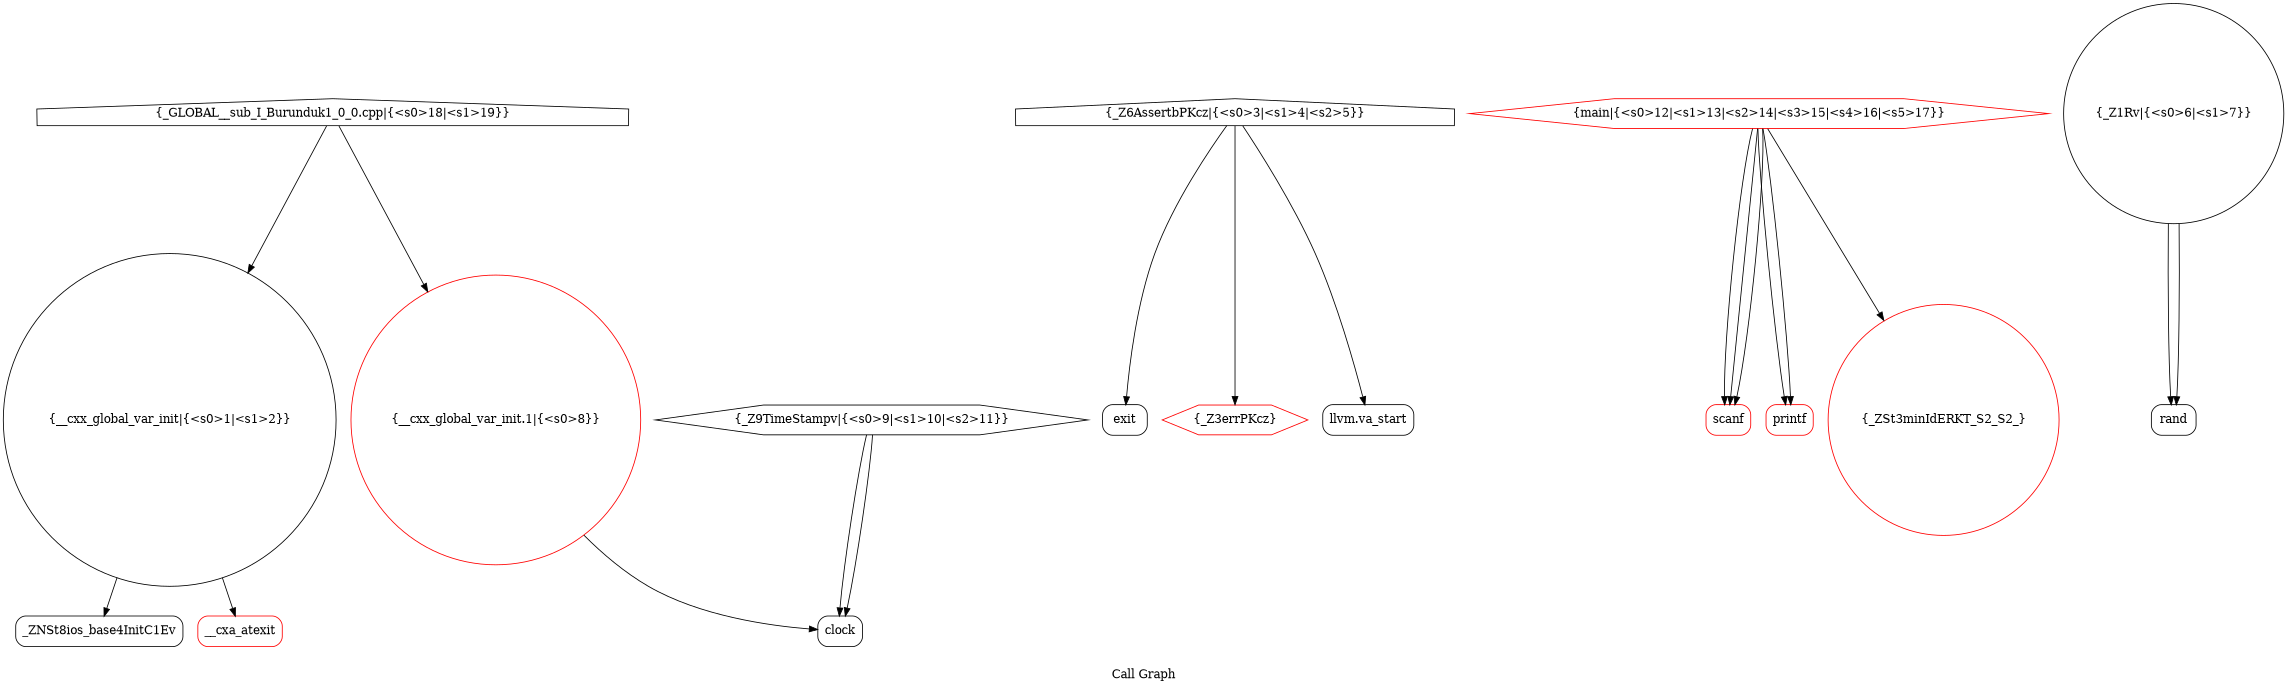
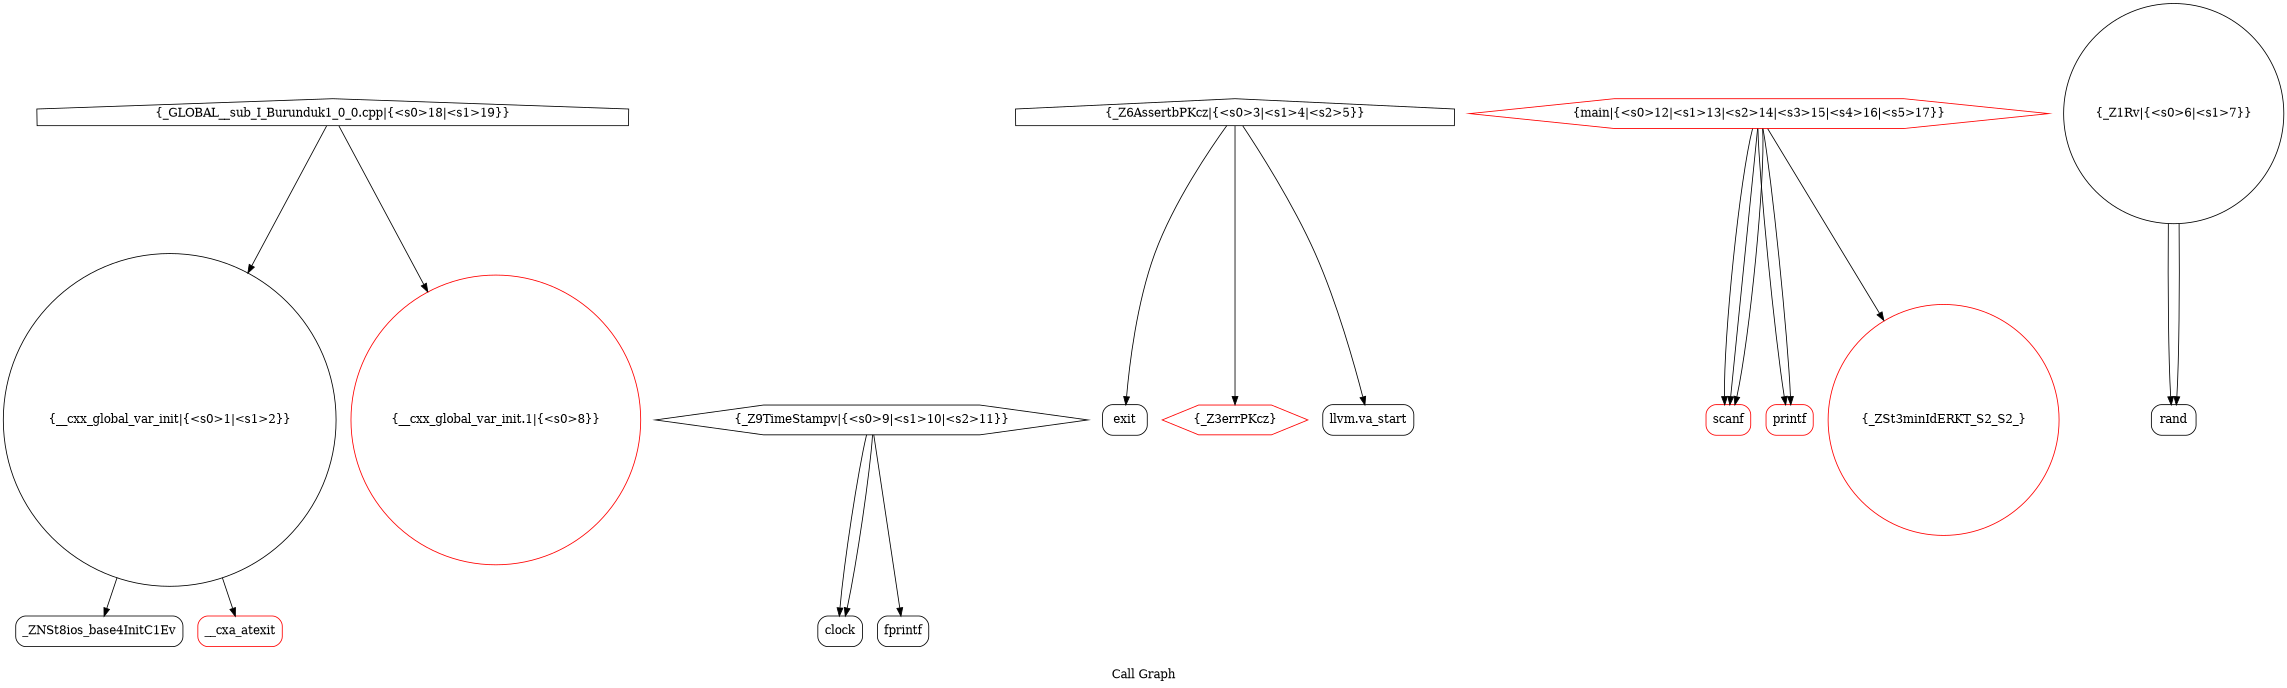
edge "{__cxx_global_var_init.1|{<s0>8}}" -> "clock": removed
node "fprintf": added
